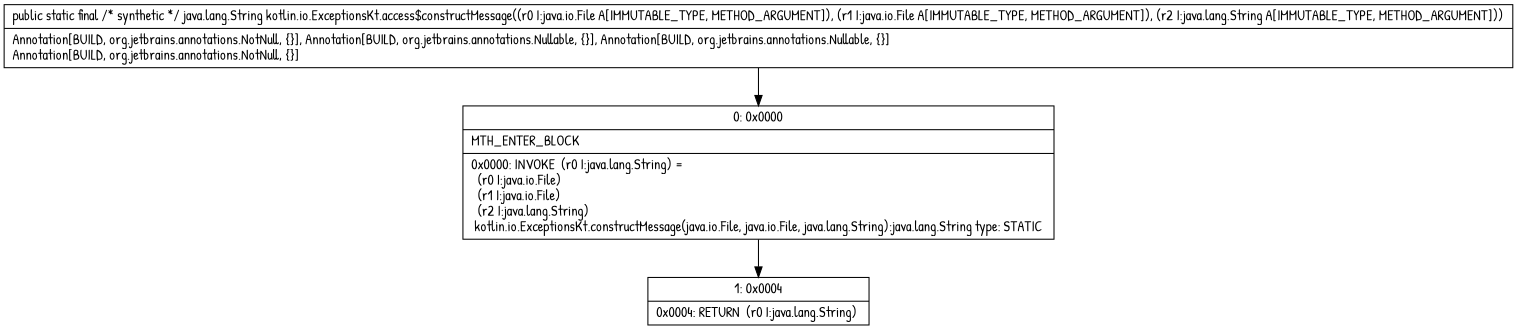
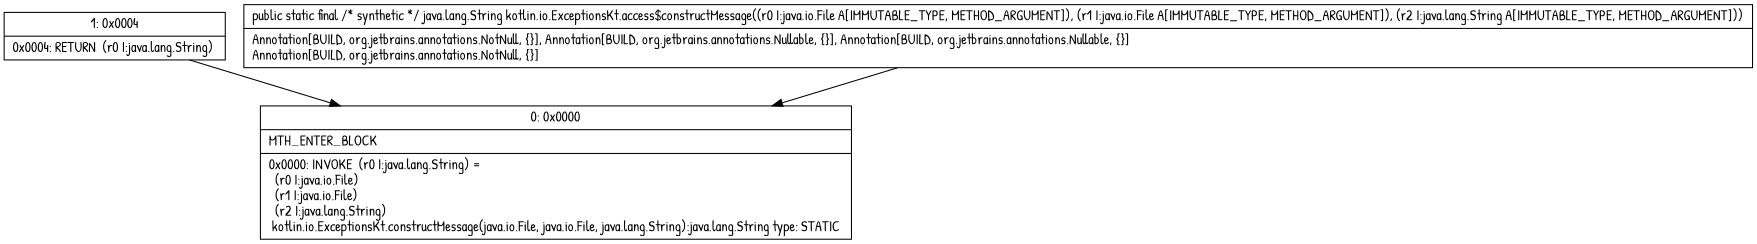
edge "0: 0x0000" -> "1: 0x0004": reversed
